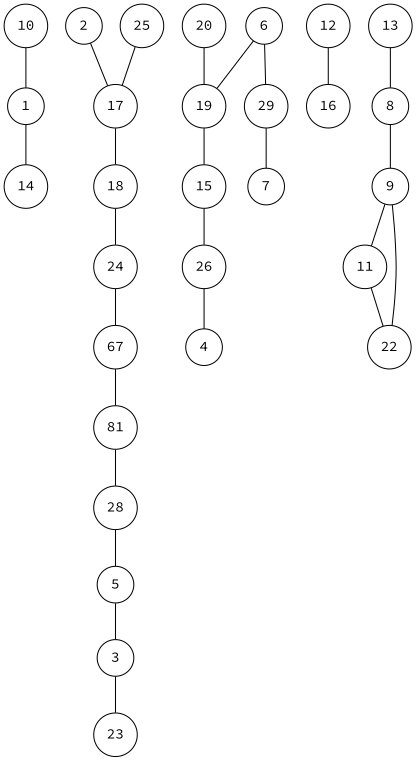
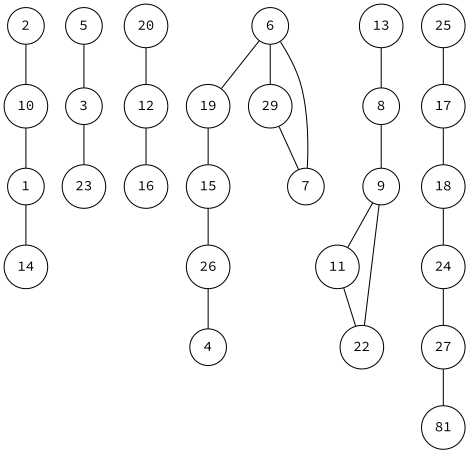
edge "2" -- "17": now "2" -- "10"
edge "20" -- "19": now "20" -- "12"
edge "6" -- "7": added
node "67": label "67" -> "27"
node "28": removed
